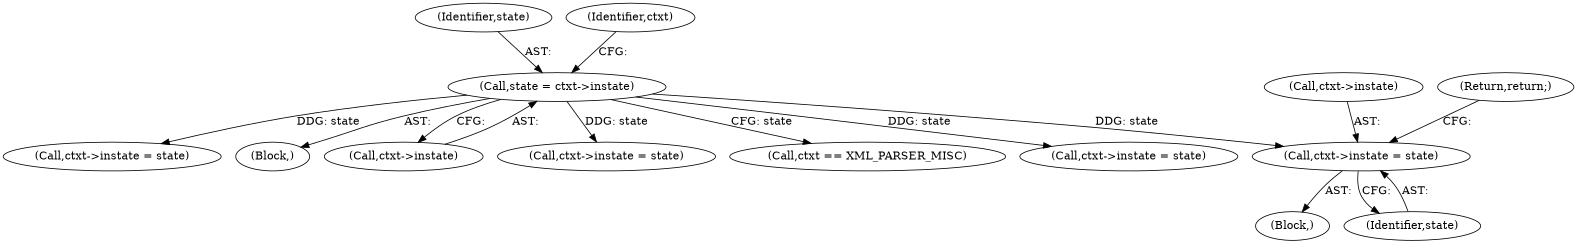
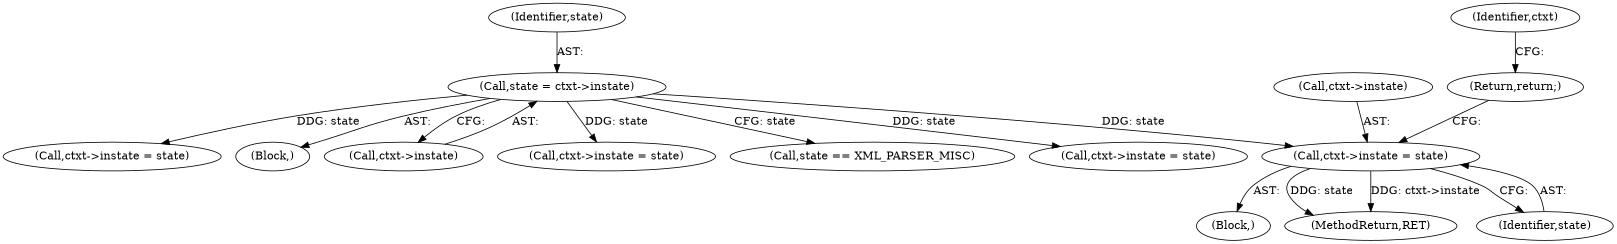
edge "(Identifier,ctxt)" -> "(Call,state = ctxt->instate)": now "(Identifier,ctxt)" -> "(Return,return;)"
node "(Call,ctxt == XML_PARSER_MISC)": label "(Call,ctxt == XML_PARSER_MISC)" -> "(Call,state == XML_PARSER_MISC)"
node "(MethodReturn,RET)": added
